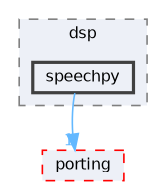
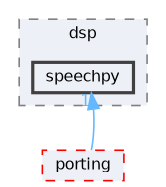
edge "speechpy" -> "porting": reversed
